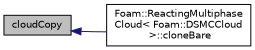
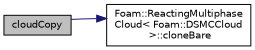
edge "Foam::ReactingMultiphase Cloud< Foam::DSMCCloud >::cloneBare" -> "cloudCopy": reversed
